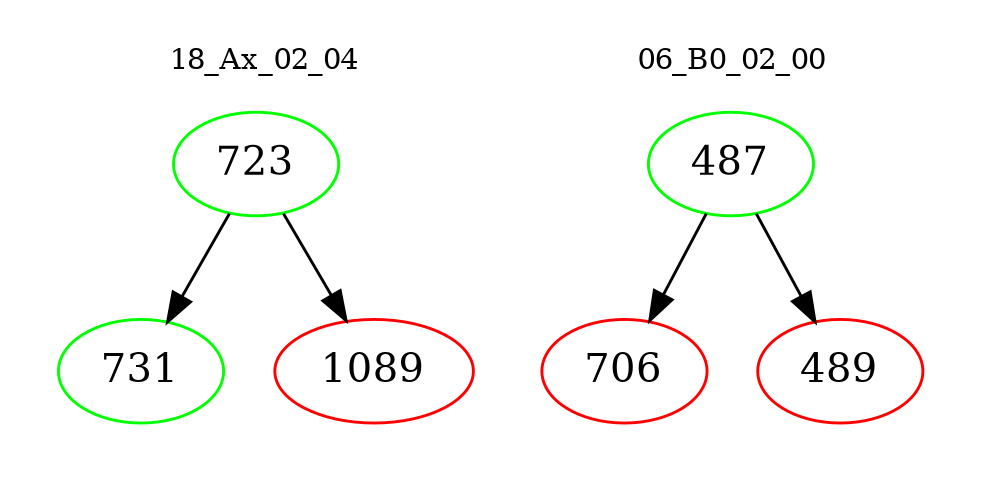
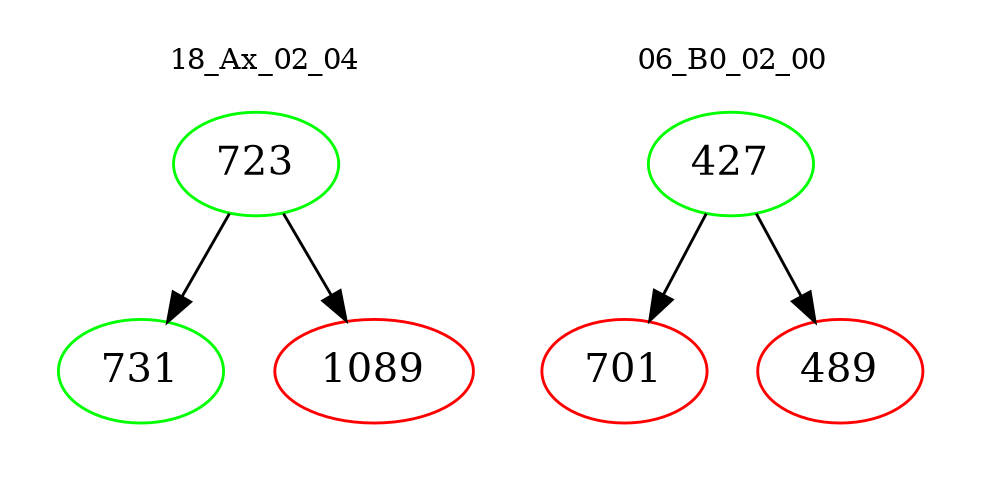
node "487": label "487" -> "427"
node "706": label "706" -> "701"
